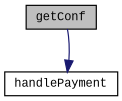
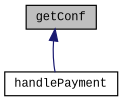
edge "getConf" -> "handlePayment": reversed
